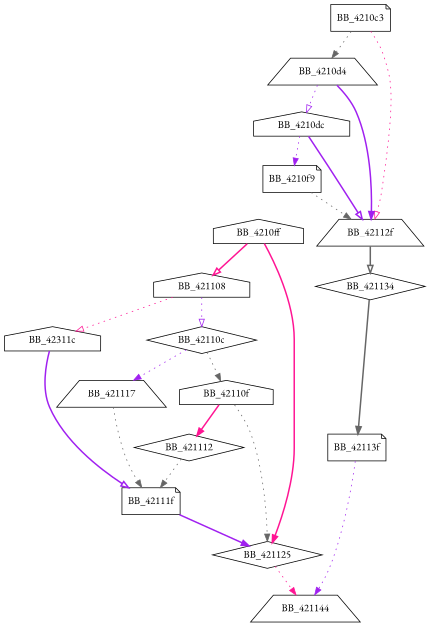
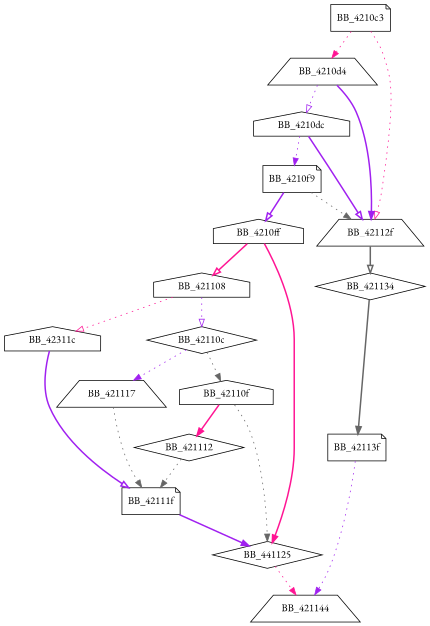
edge "BB_4210c3" -> "BB_4210d4": color gray40 -> deeppink
edge "BB_4210f9" -> "BB_4210ff": added
node "BB_421125": label "BB_421125" -> "BB_441125"
